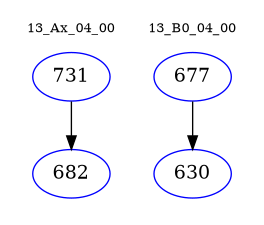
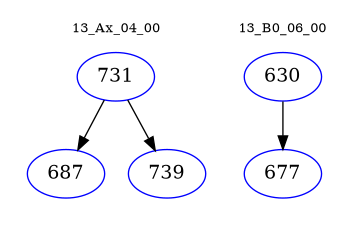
cluster "13_B0_04_00": label "13_B0_04_00" -> "13_B0_06_00"
edge "677" -> "630": reversed
node "682": label "682" -> "687"
node "739": added
